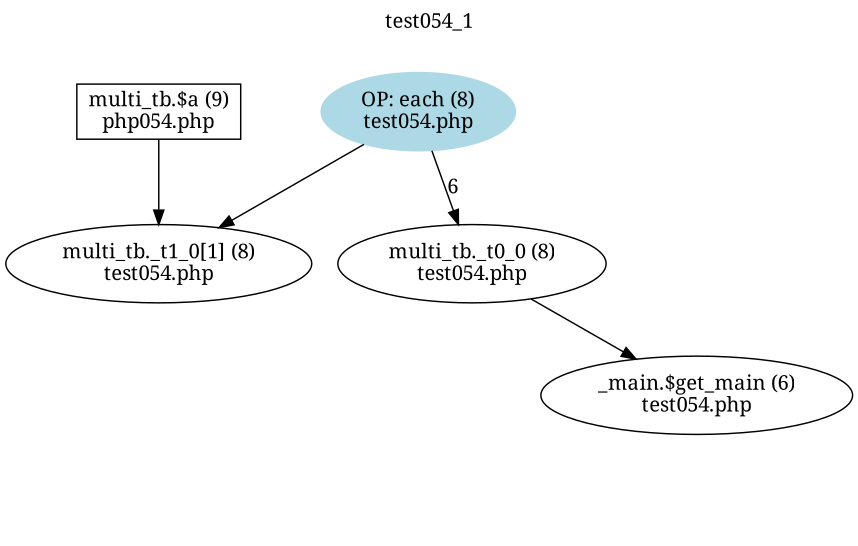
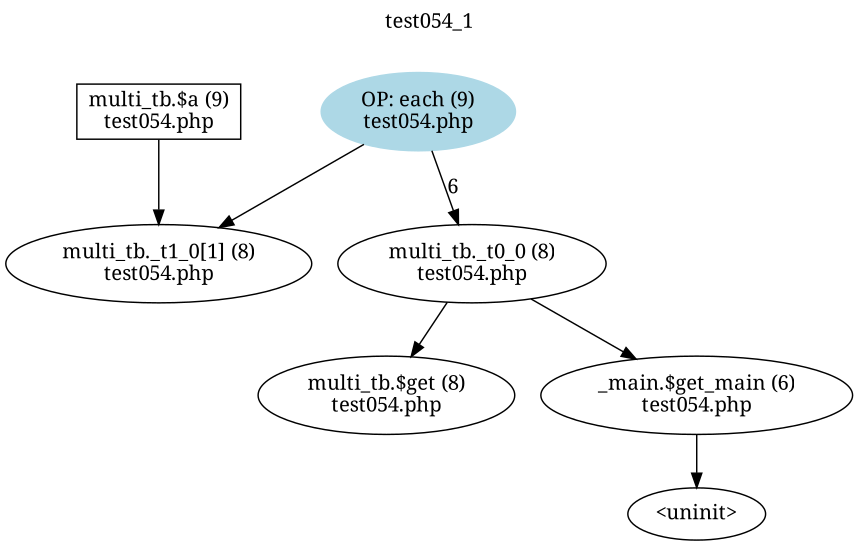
node "multi_tb.$a (9) php054.php": label "multi_tb.$a (9) php054.php" -> "multi_tb.$a (9) test054.php"
node "OP: each (8) test054.php": label "OP: each (8) test054.php" -> "OP: each (9) test054.php"
node "multi_tb.$get (8) test054.php": added
node "<uninit>": added
